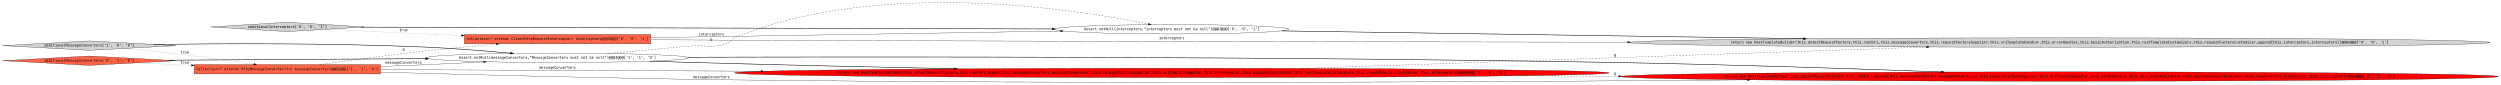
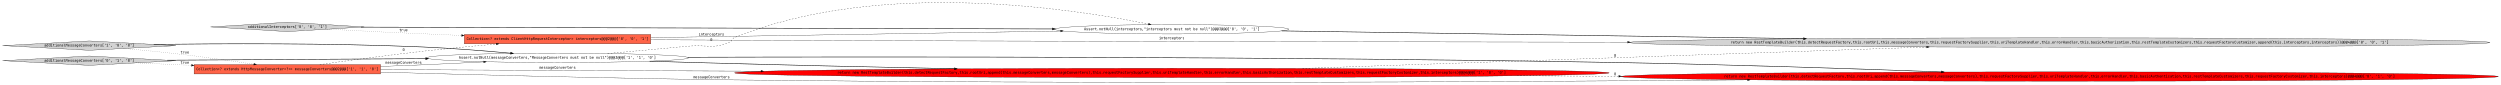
node "additionalMessageConverters['0', '1', '0']": fillcolor tomato -> lightgray
